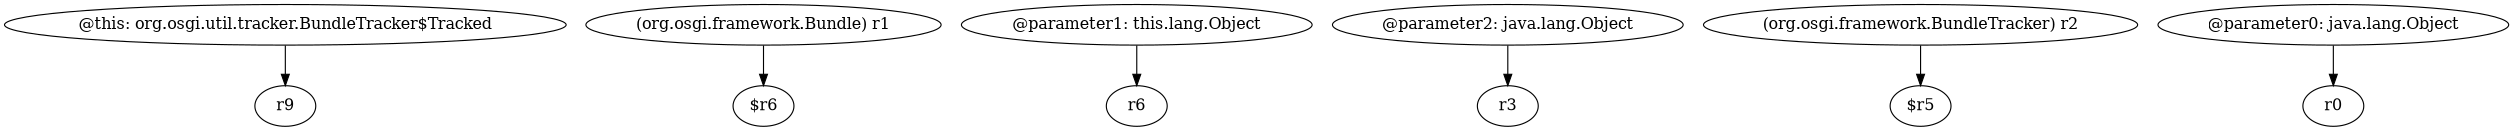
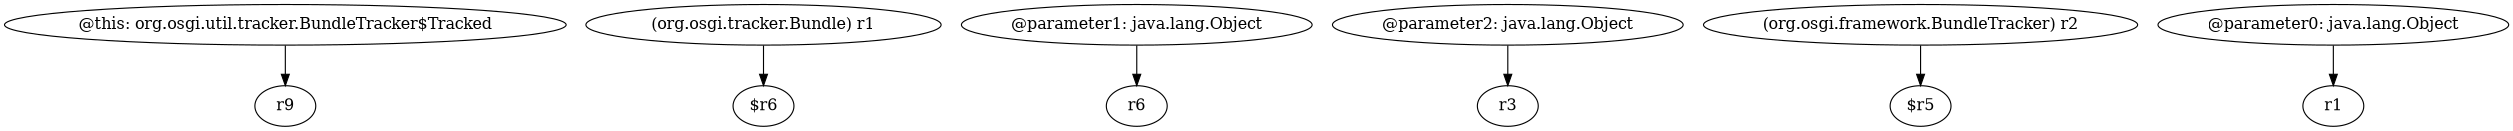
node "(org.osgi.framework.Bundle) r1": label "(org.osgi.framework.Bundle) r1" -> "(org.osgi.tracker.Bundle) r1"
node "@parameter1: this.lang.Object": label "@parameter1: this.lang.Object" -> "@parameter1: java.lang.Object"
node "r0": label "r0" -> "r1"
